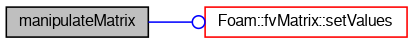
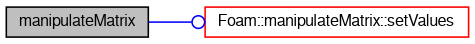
node "Foam::fvMatrix::setValues": label "Foam::fvMatrix::setValues" -> "Foam::manipulateMatrix::setValues"
